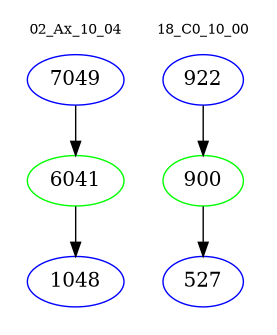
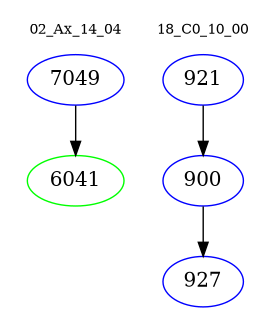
cluster "02_Ax_10_04": label "02_Ax_10_04" -> "02_Ax_14_04"
node "922": label "922" -> "921"
node "900": color green -> blue
node "1048": removed
node "527": label "527" -> "927"
